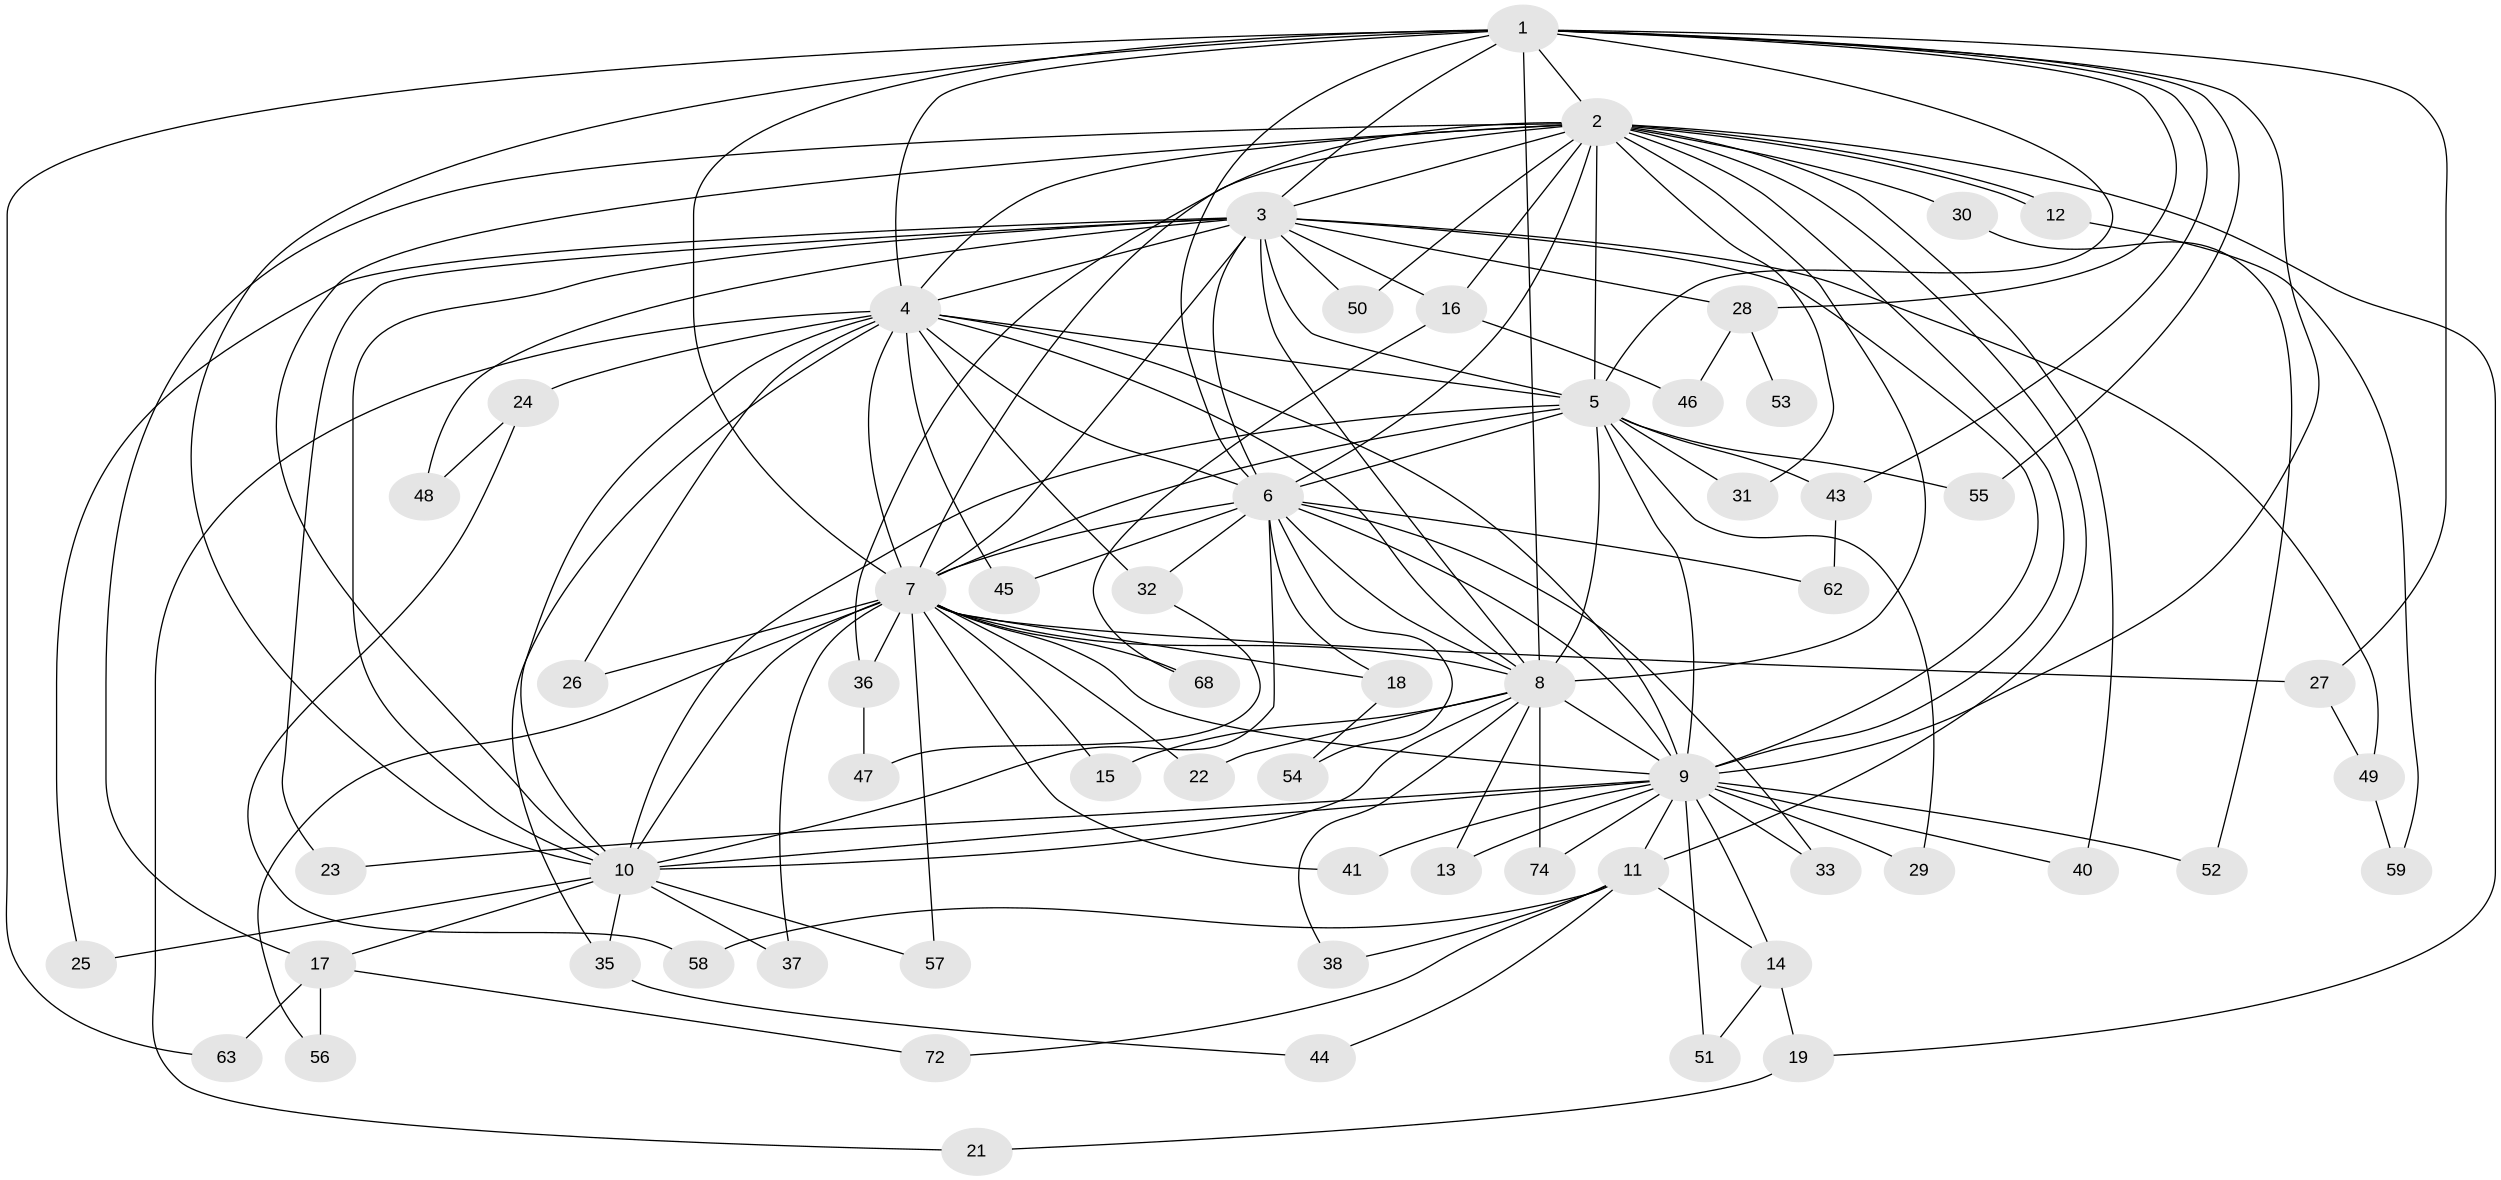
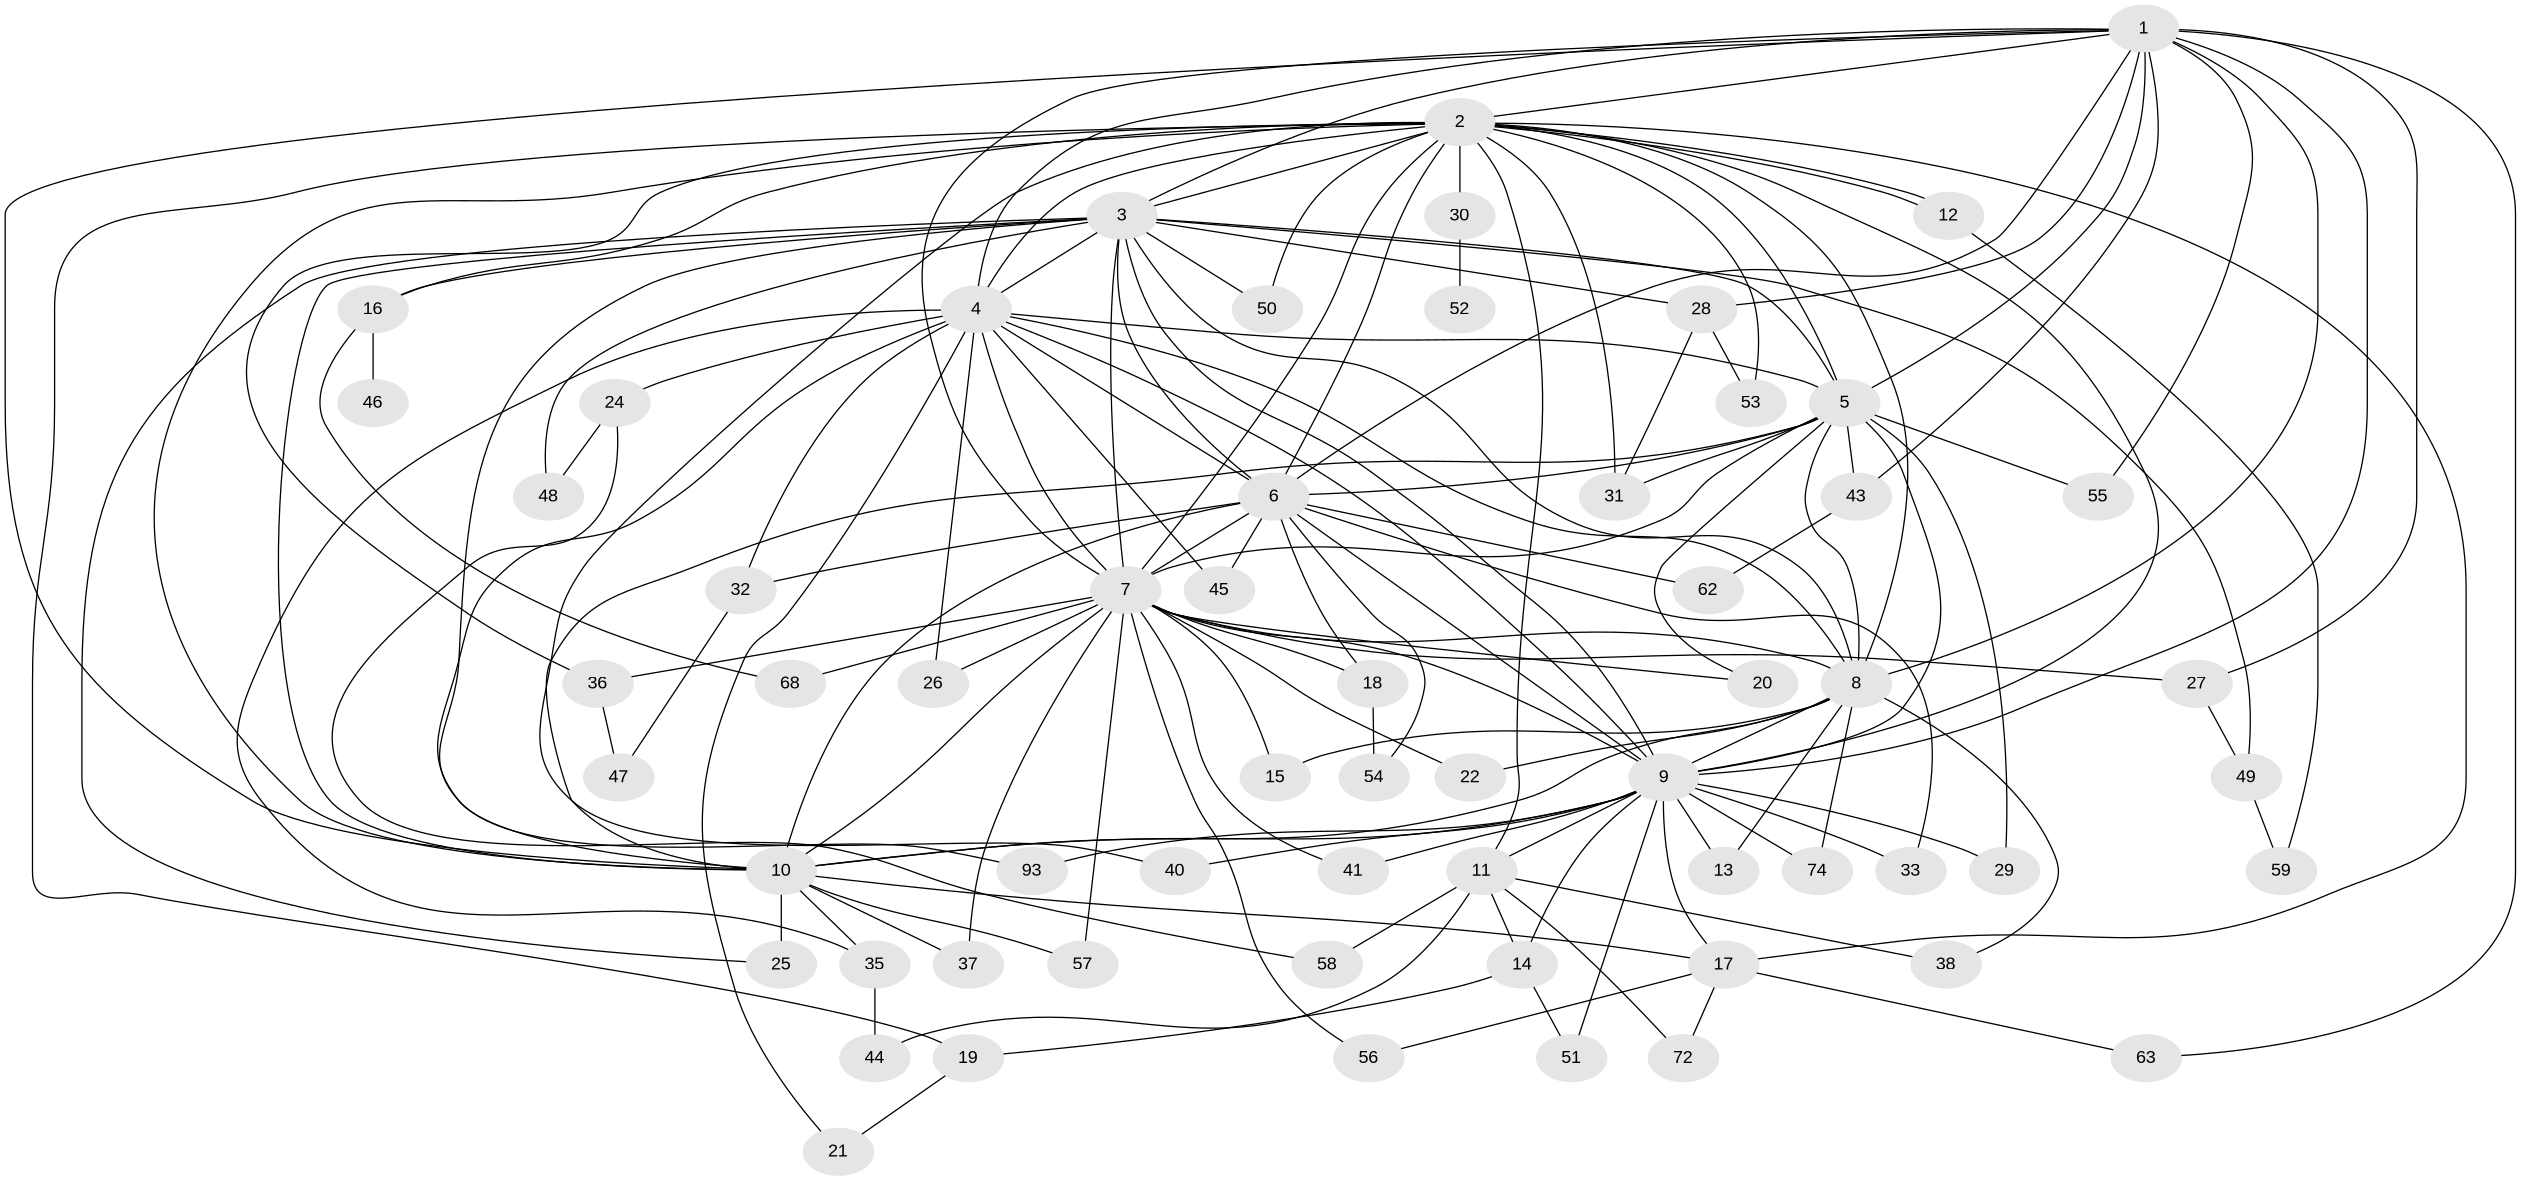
edge "2" -- "53": added
edge "28" -- "46": now "28" -- "31"
edge "6" -- "8": removed
node "20": added
edge "9" -- "52": now "9" -- "17"
node "23": label "23" -> "93"
